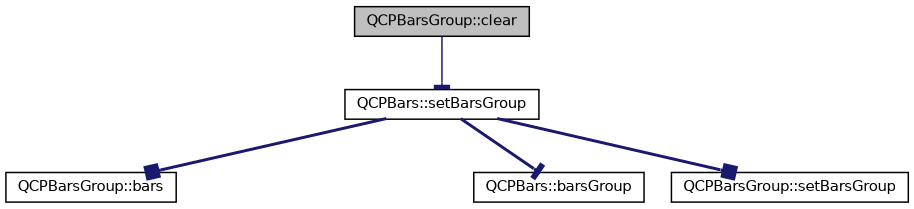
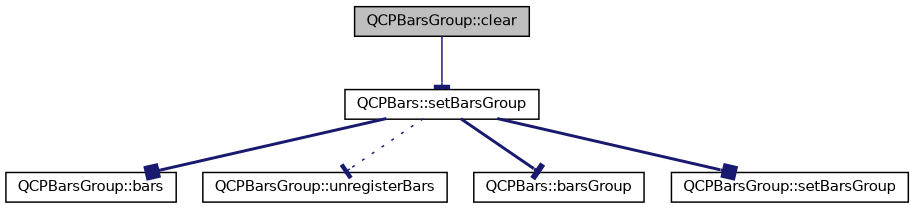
node "QCPBarsGroup::unregisterBars": added
